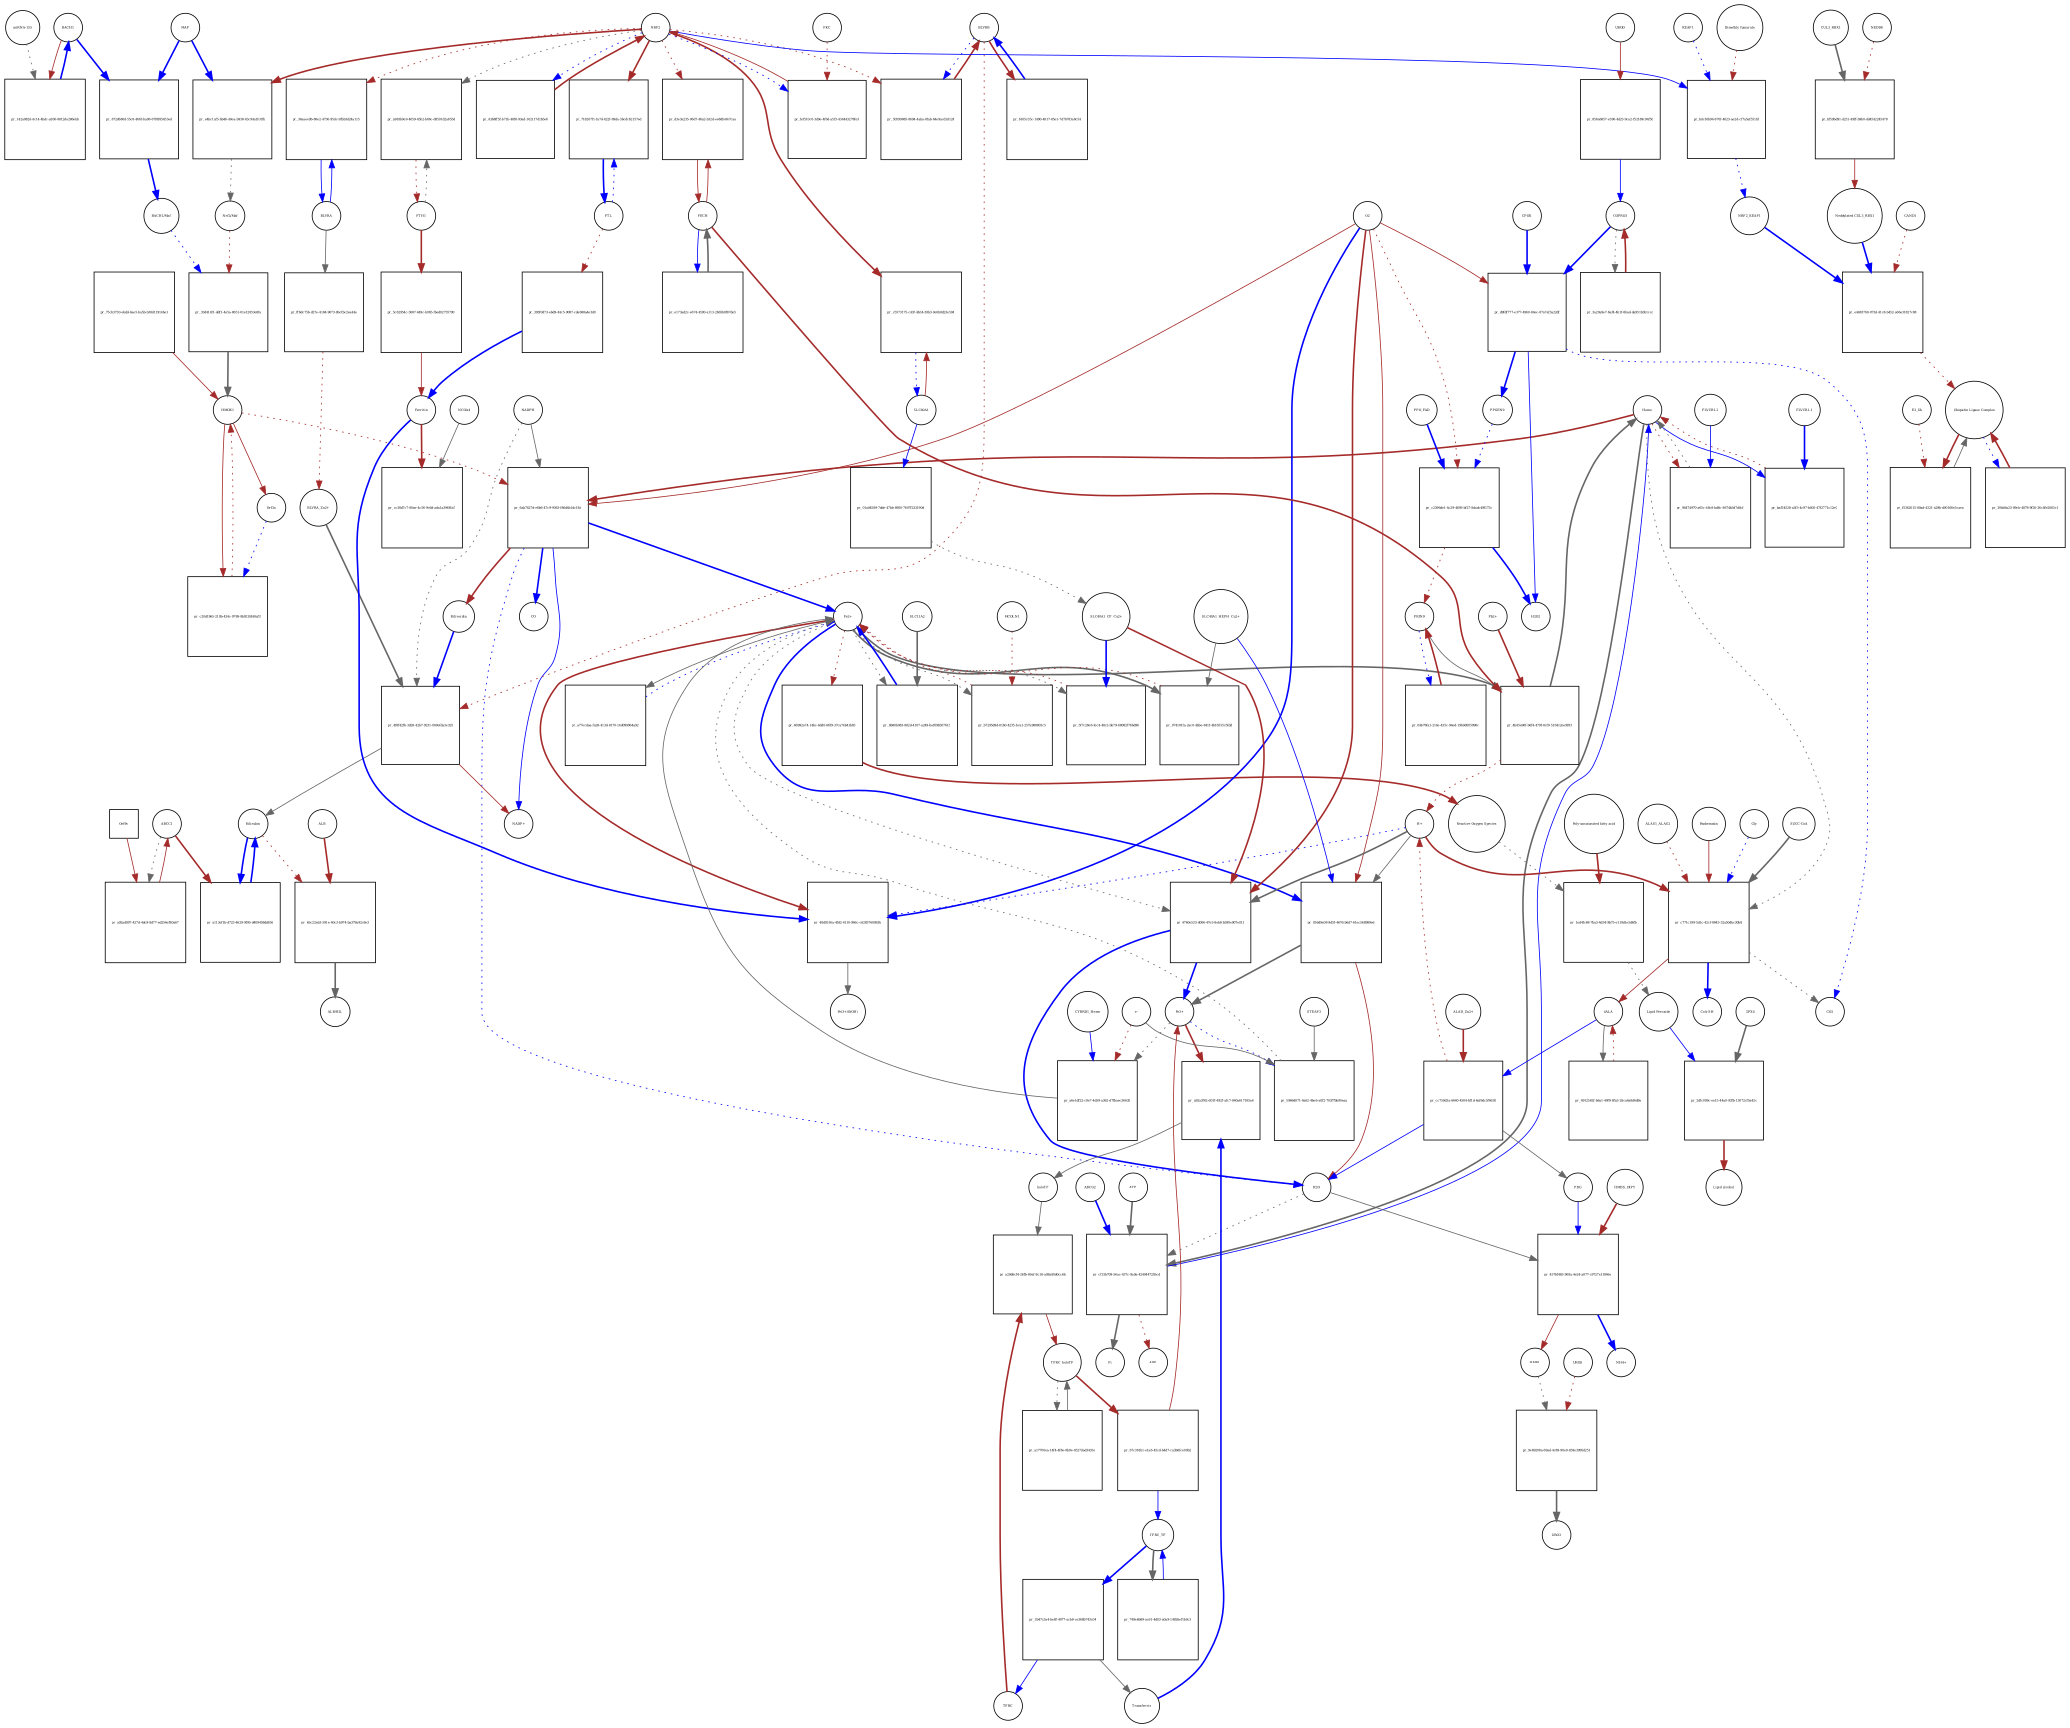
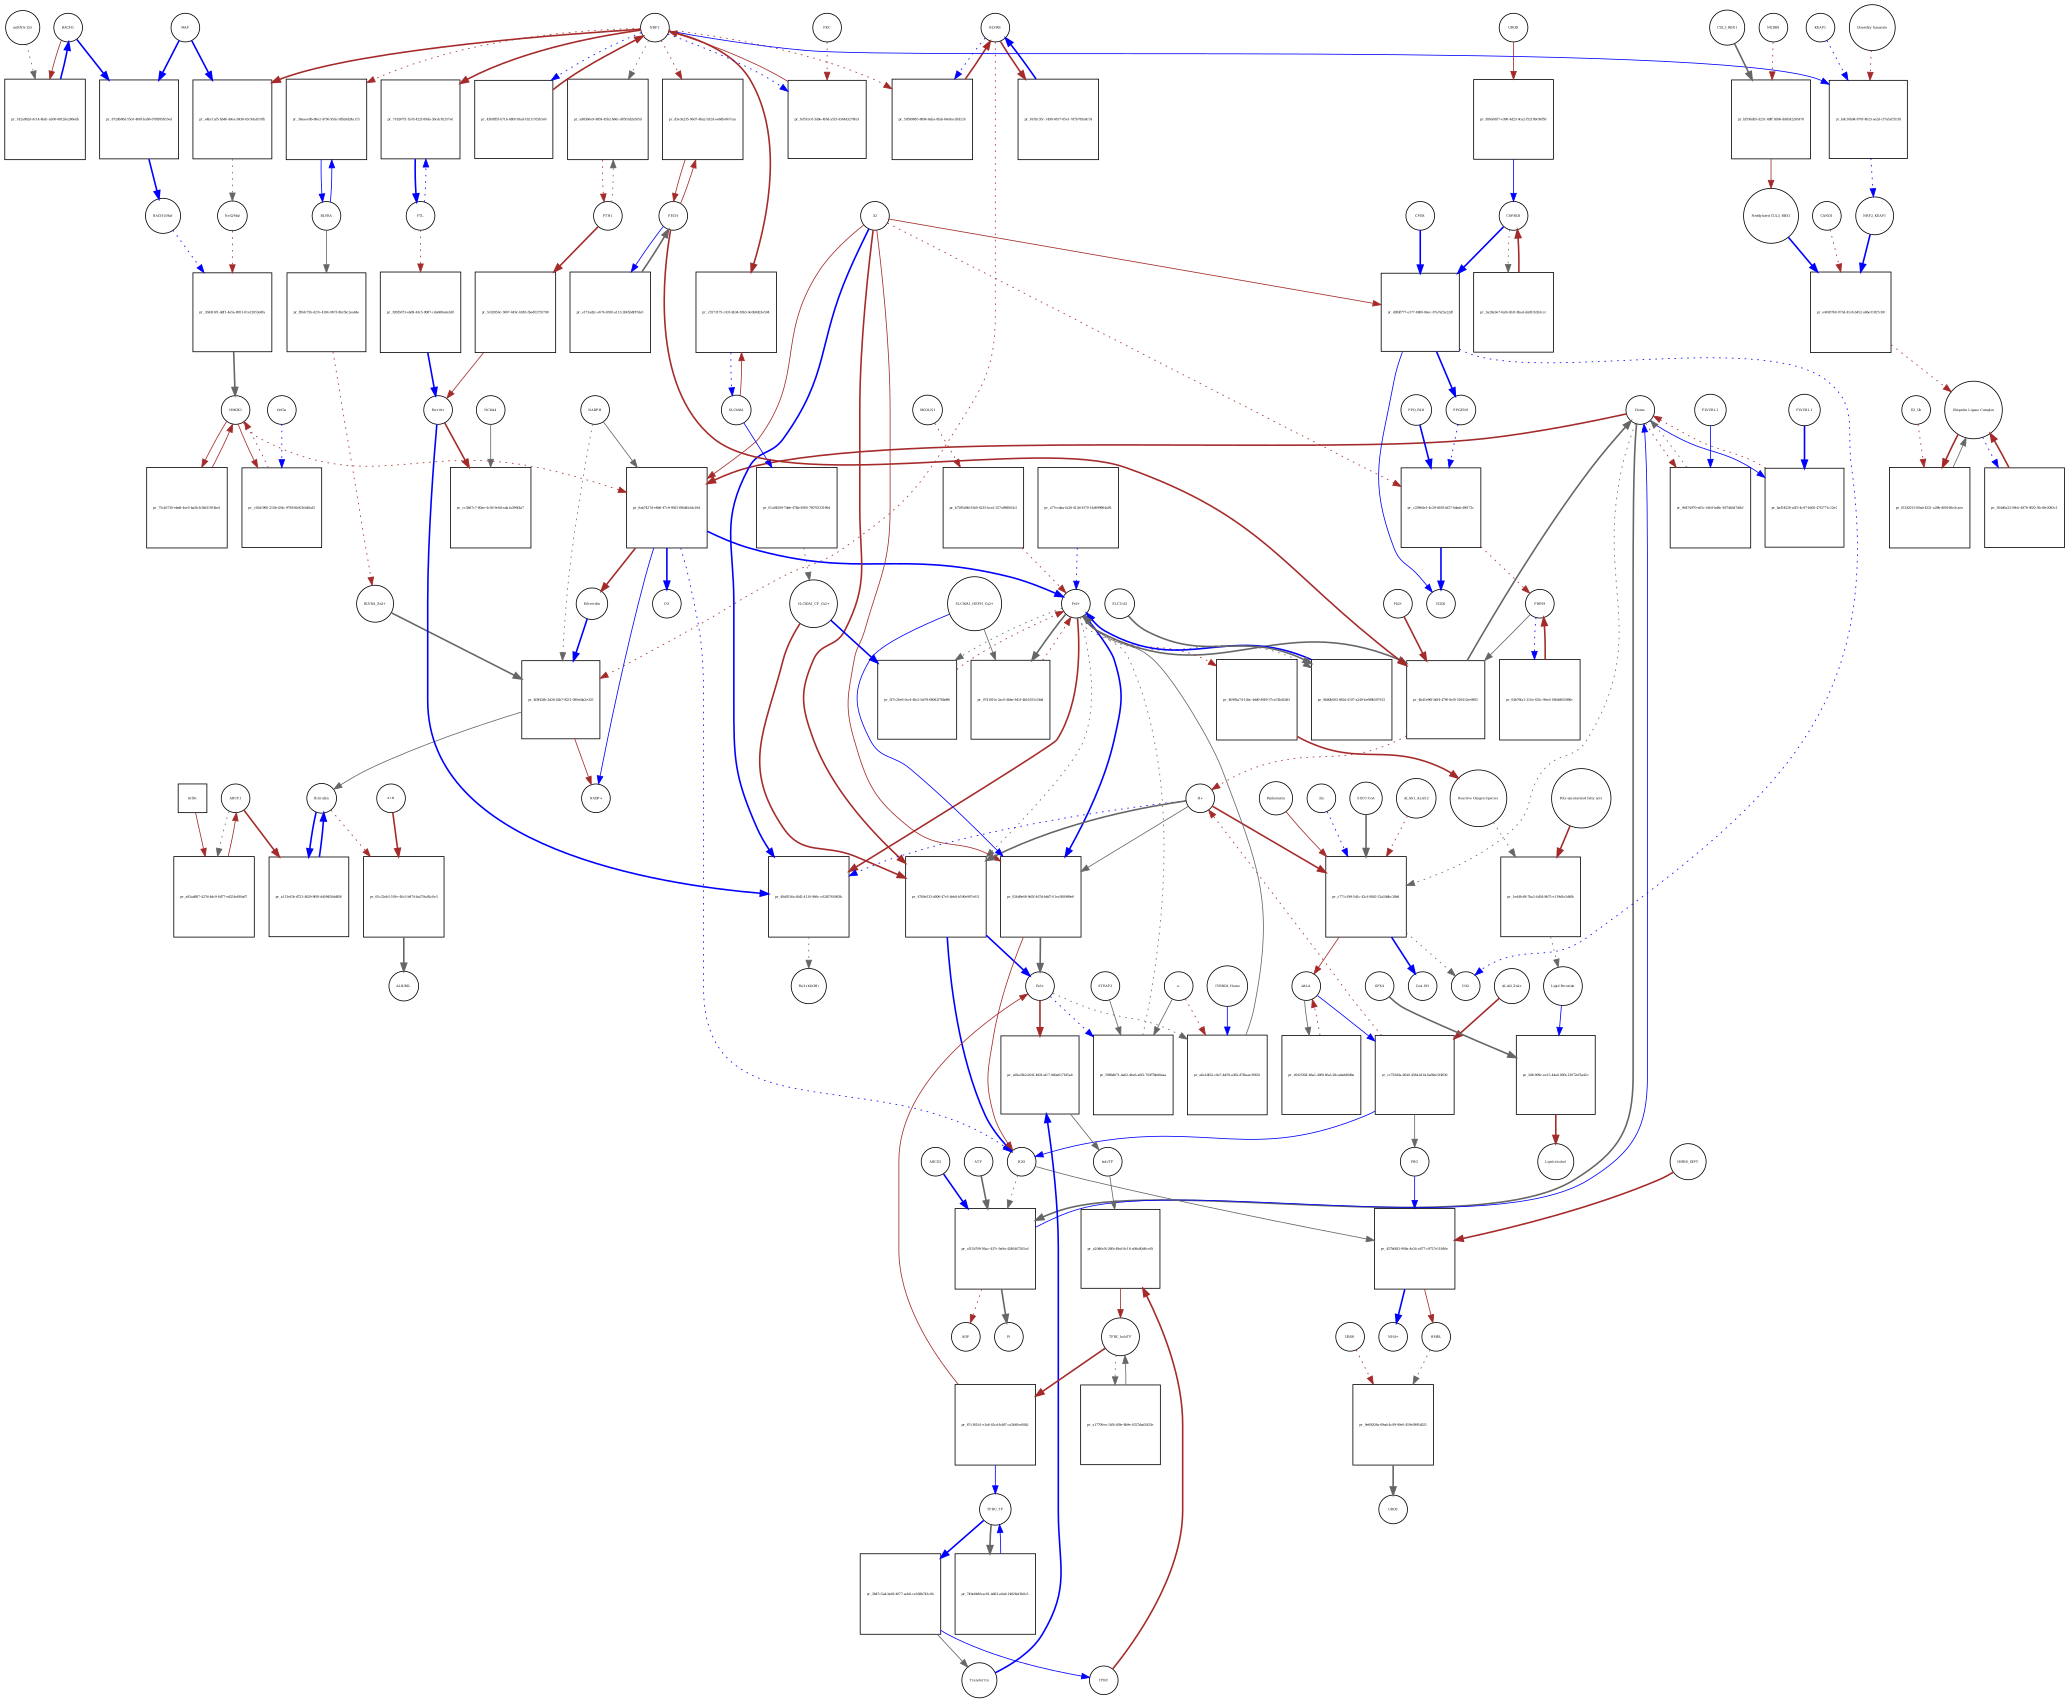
edge "HMOX1" -> "Orf3a": now "HMOX1" -> "pr_75cb3730-ebdd-4ae5-ba5b-b38d11914be1"
edge "Fe2+" -> "pr_a77ecdaa-fa28-413d-8170-14d099964a92": removed
edge "Fe2+" -> "pr_b7295d9d-81b0-4235-bca1-257a988803c5": removed
edge "pr_48d0516a-4fd2-4110-946c-c6285760063b" -> "Fe(3+)O(OH)": style solid -> dotted
